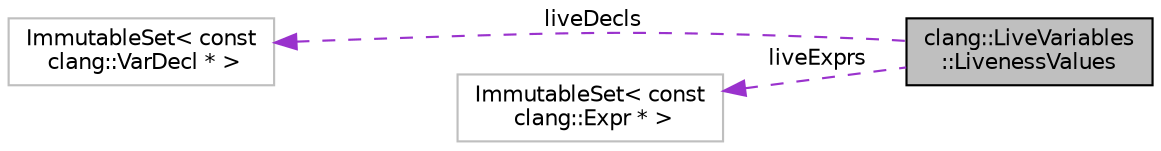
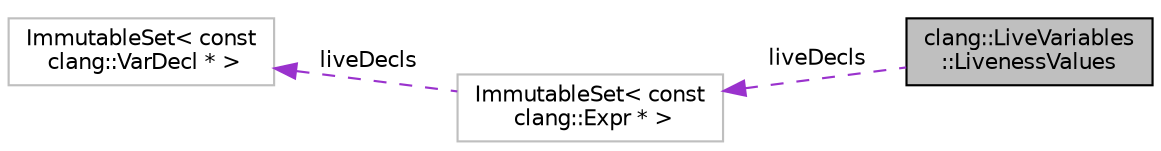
edge "clang::LiveVariables ::LivenessValues" -> "ImmutableSet< const clang::VarDecl * >": now "ImmutableSet< const clang::Expr * >" -> "ImmutableSet< const clang::VarDecl * >"
edge "clang::LiveVariables ::LivenessValues" -> "ImmutableSet< const clang::Expr * >": label " liveExprs" -> " liveDecls"
